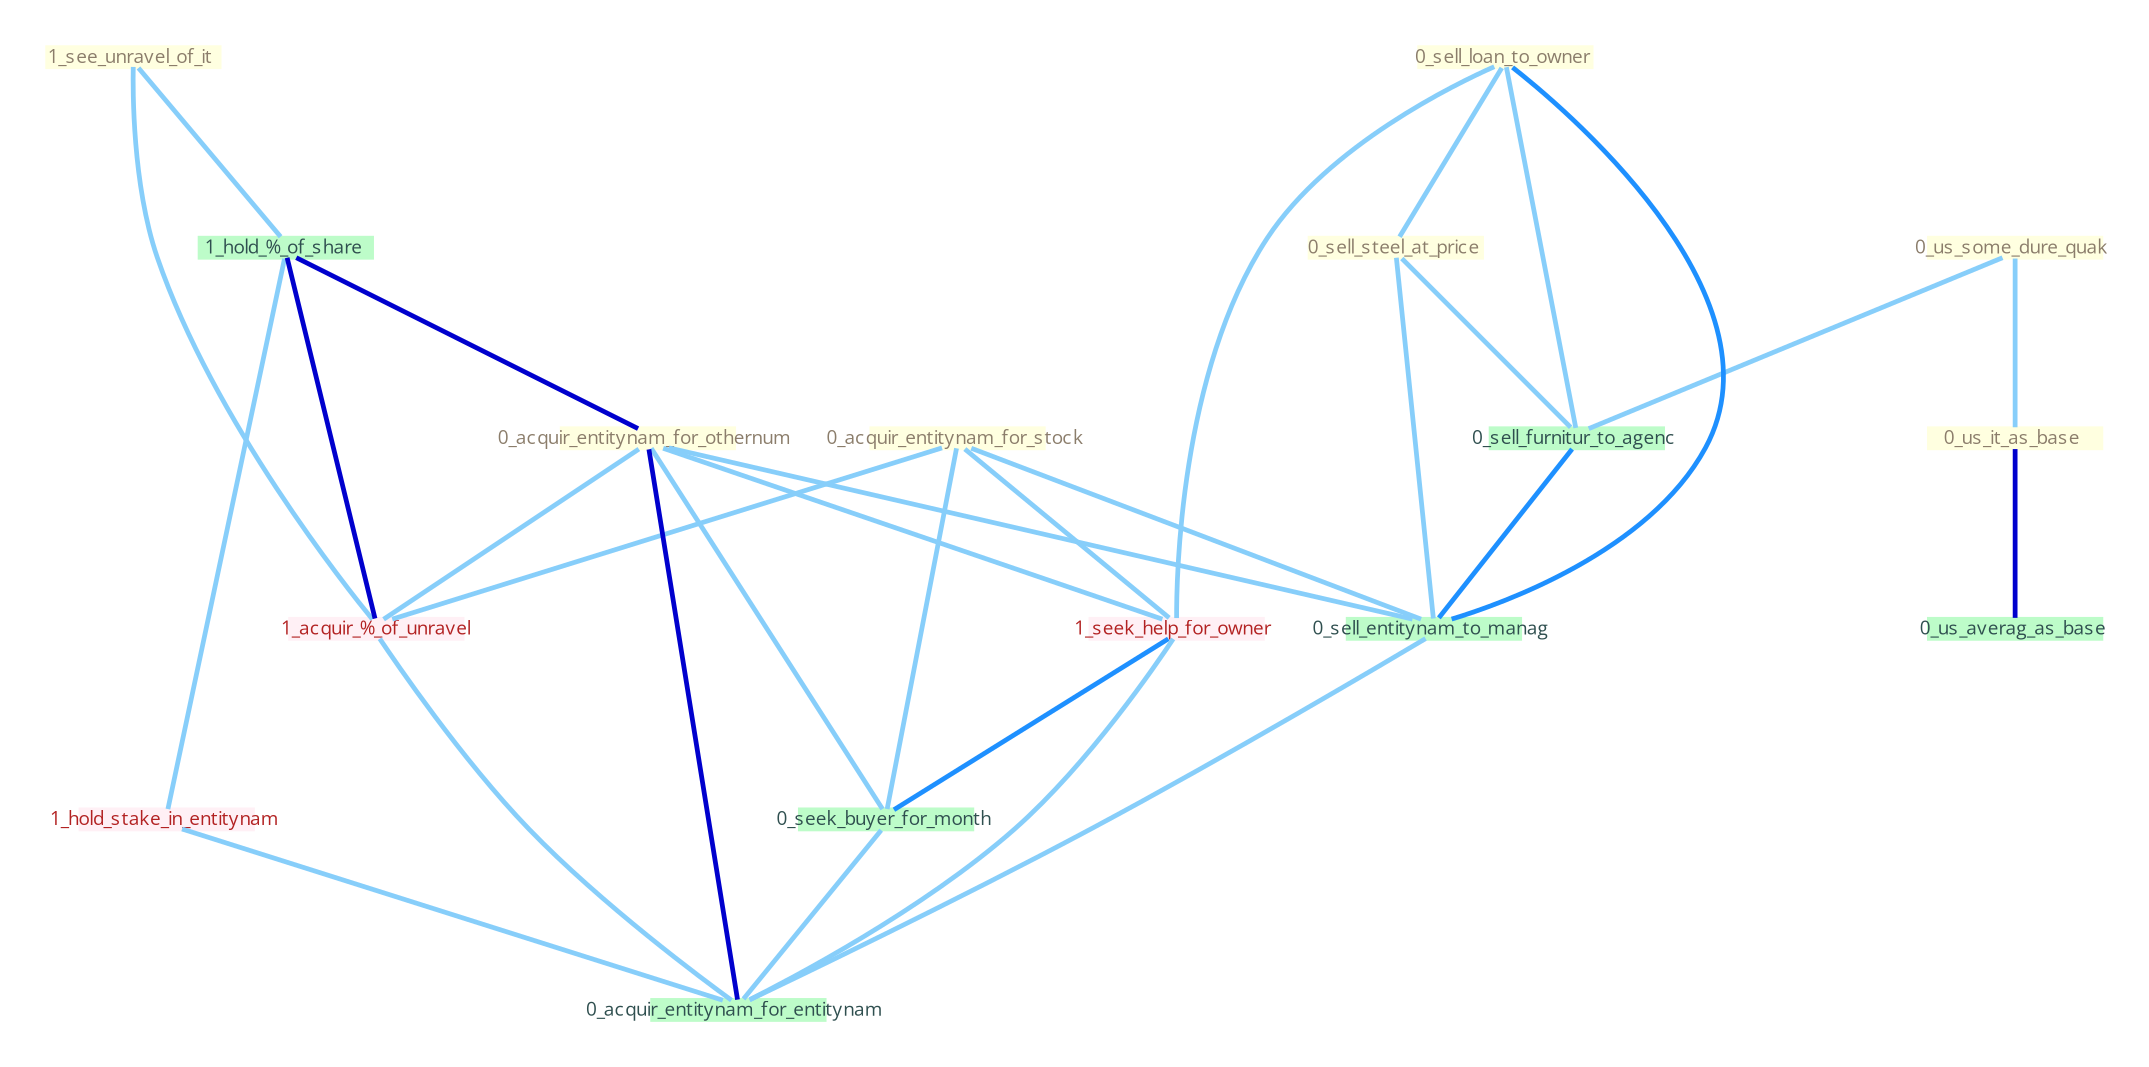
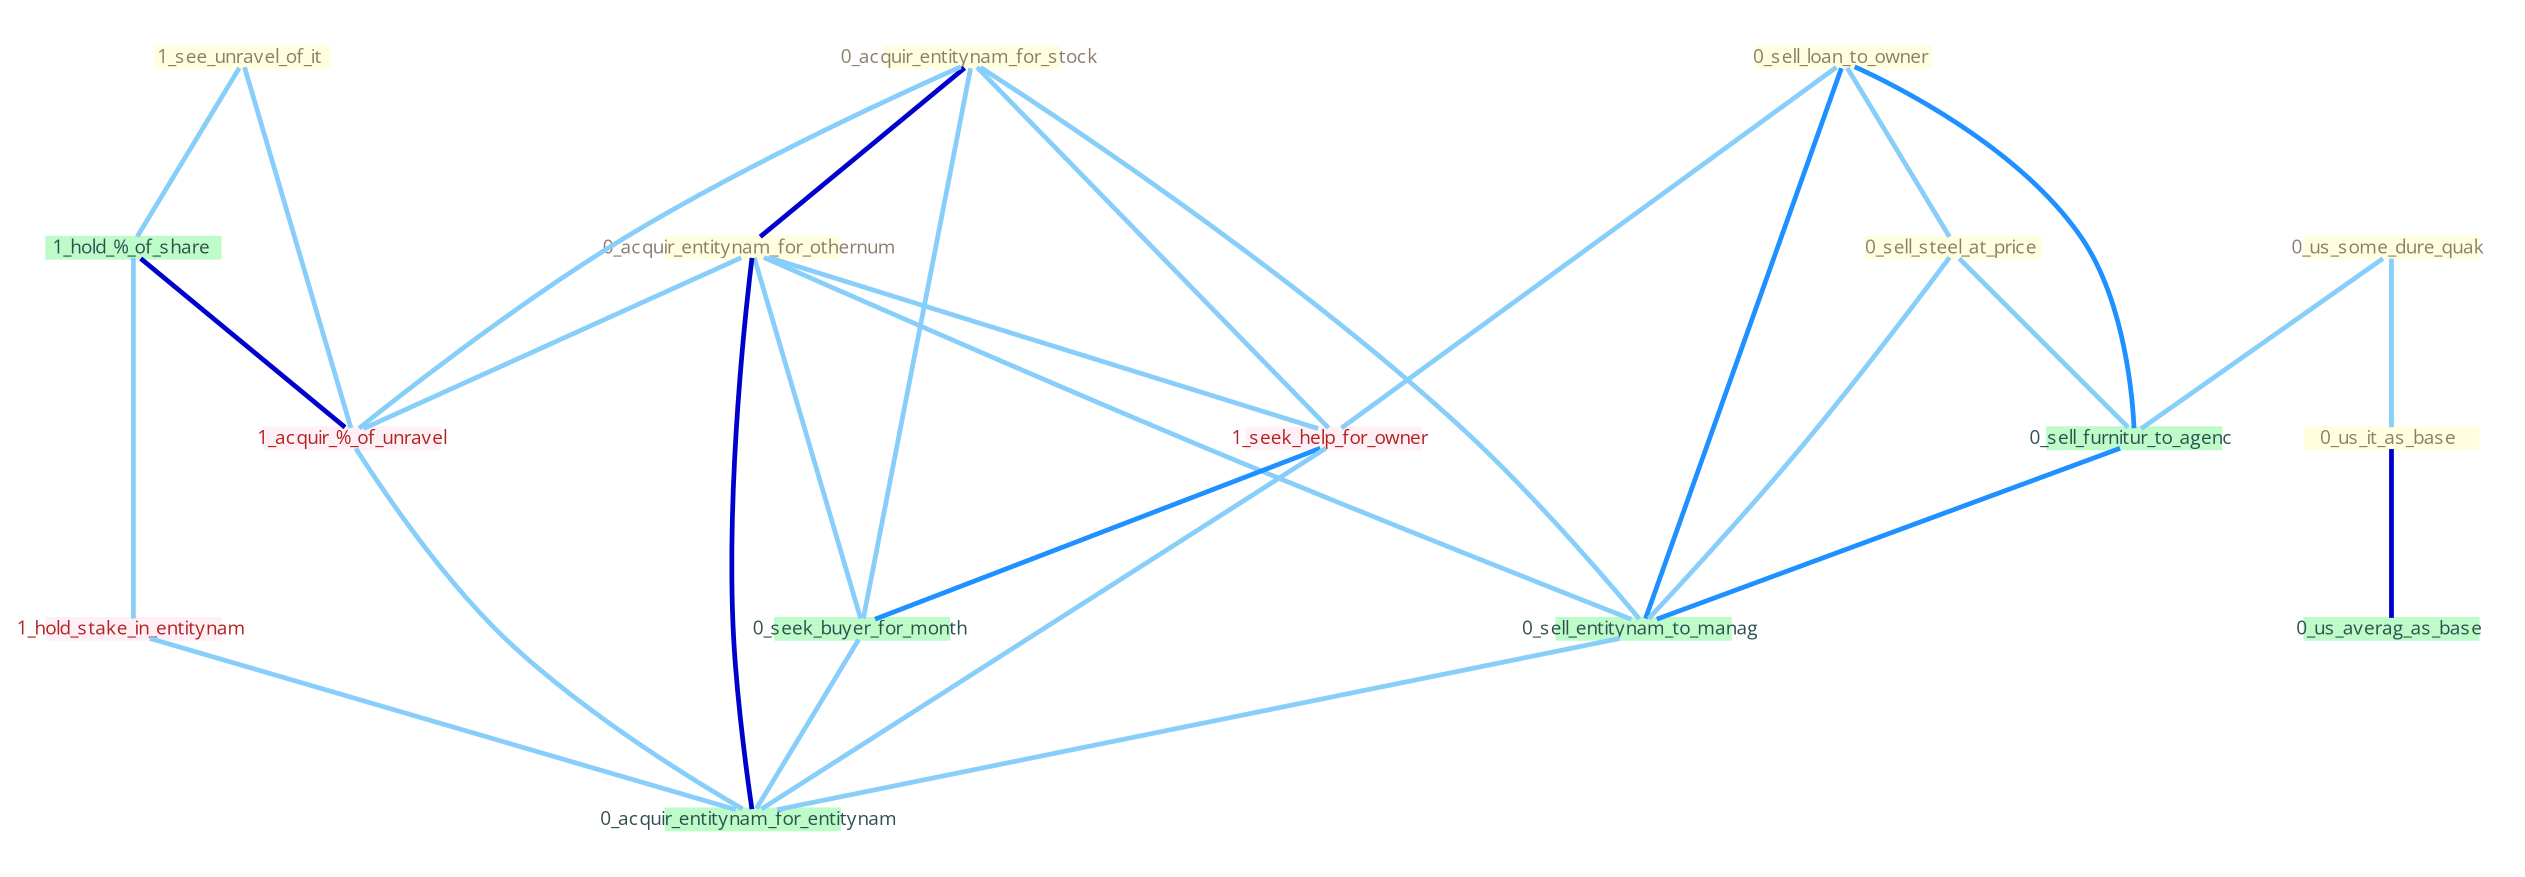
edge "0_sell_loan_to_owner" -- "0_sell_furnitur_to_agenc": color #87cefa -> #1e90ff
edge "1_hold_%_of_share" -- "0_acquir_entitynam_for_othernum": now "0_acquir_entitynam_for_stock" -- "0_acquir_entitynam_for_othernum"
